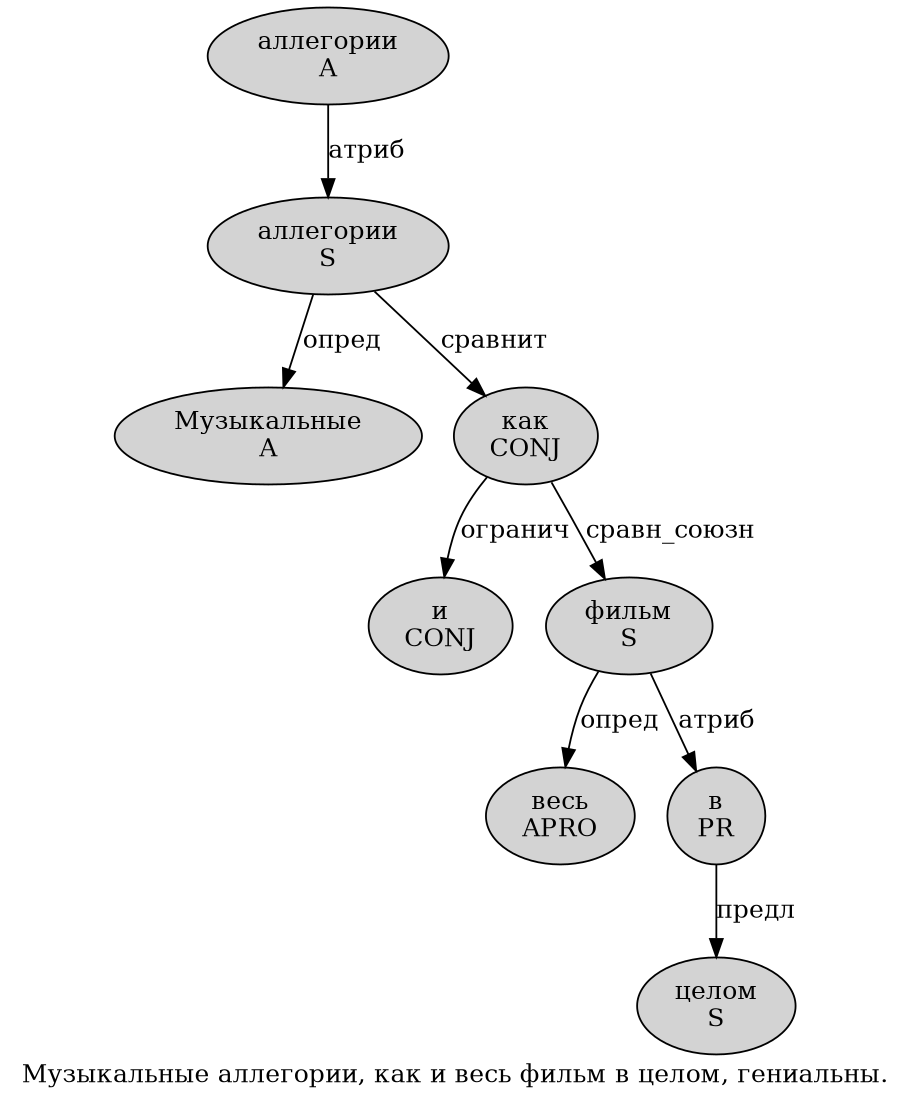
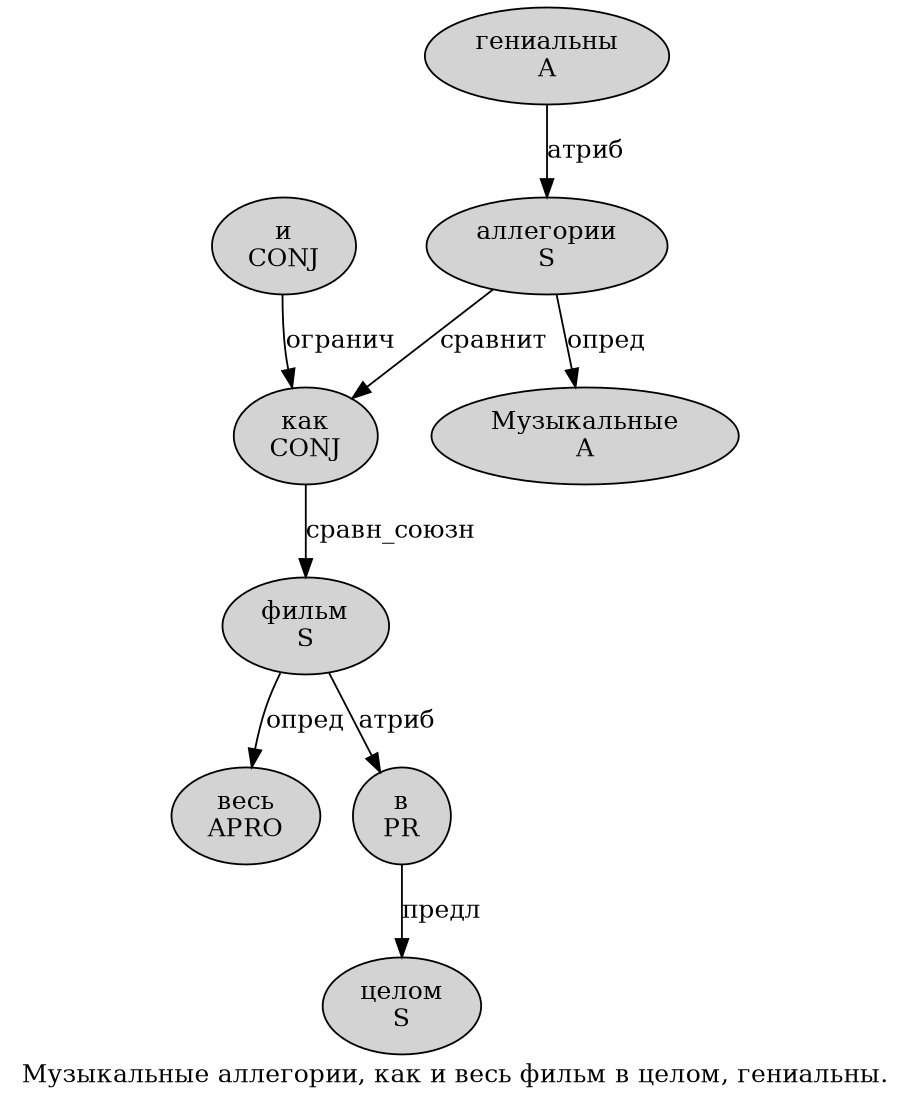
node "аллегории A": label "аллегории A" -> "гениальны A"
edge "как CONJ" -> "и CONJ": reversed
